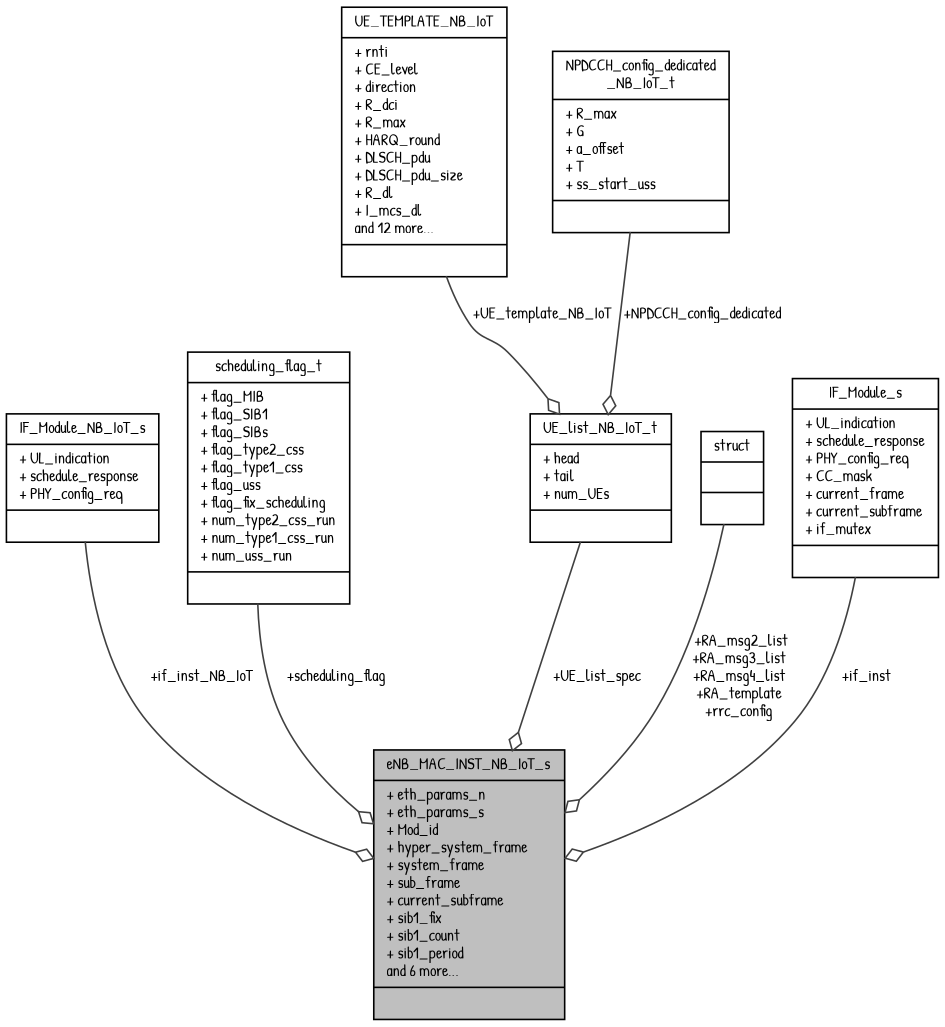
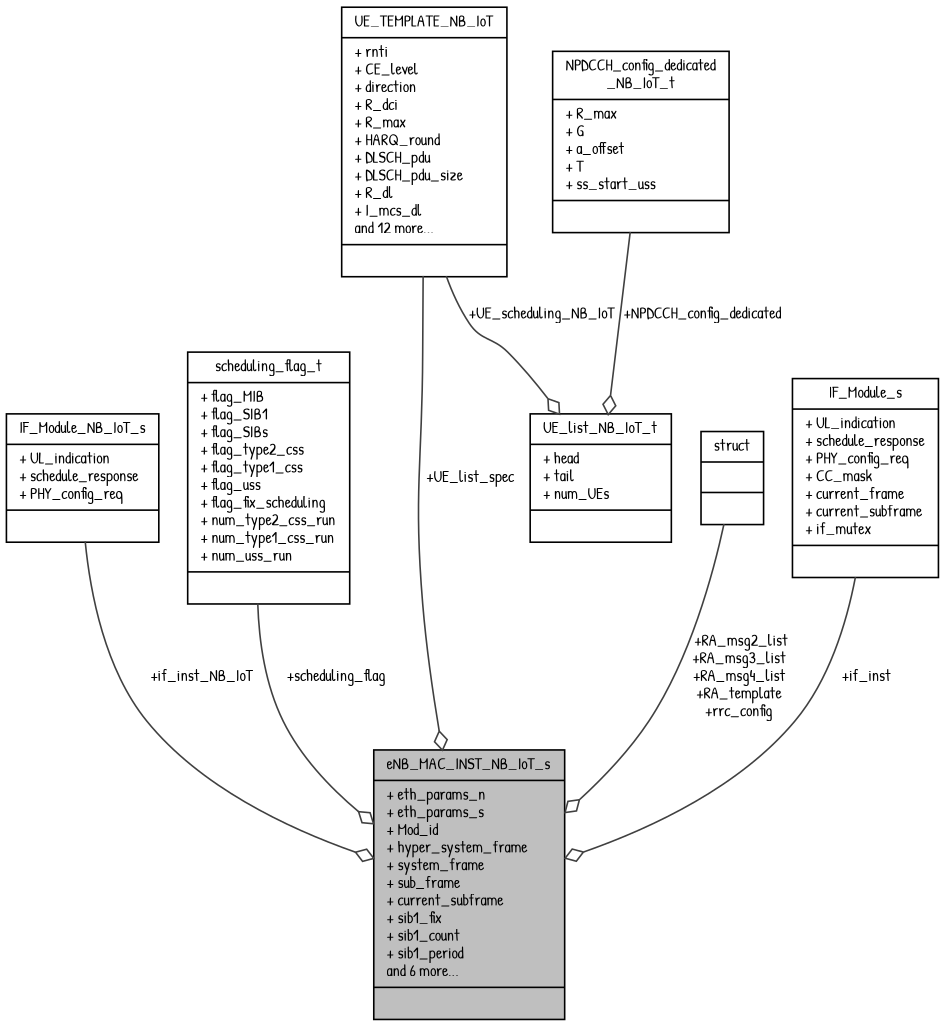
edge "UE_TEMPLATE_NB_IoT" -> "UE_list_NB_IoT_t": label " +UE_template_NB_IoT" -> " +UE_scheduling_NB_IoT"
edge "UE_list_NB_IoT_t" -> "eNB_MAC_INST_NB_IoT_s": now "UE_TEMPLATE_NB_IoT" -> "eNB_MAC_INST_NB_IoT_s"
